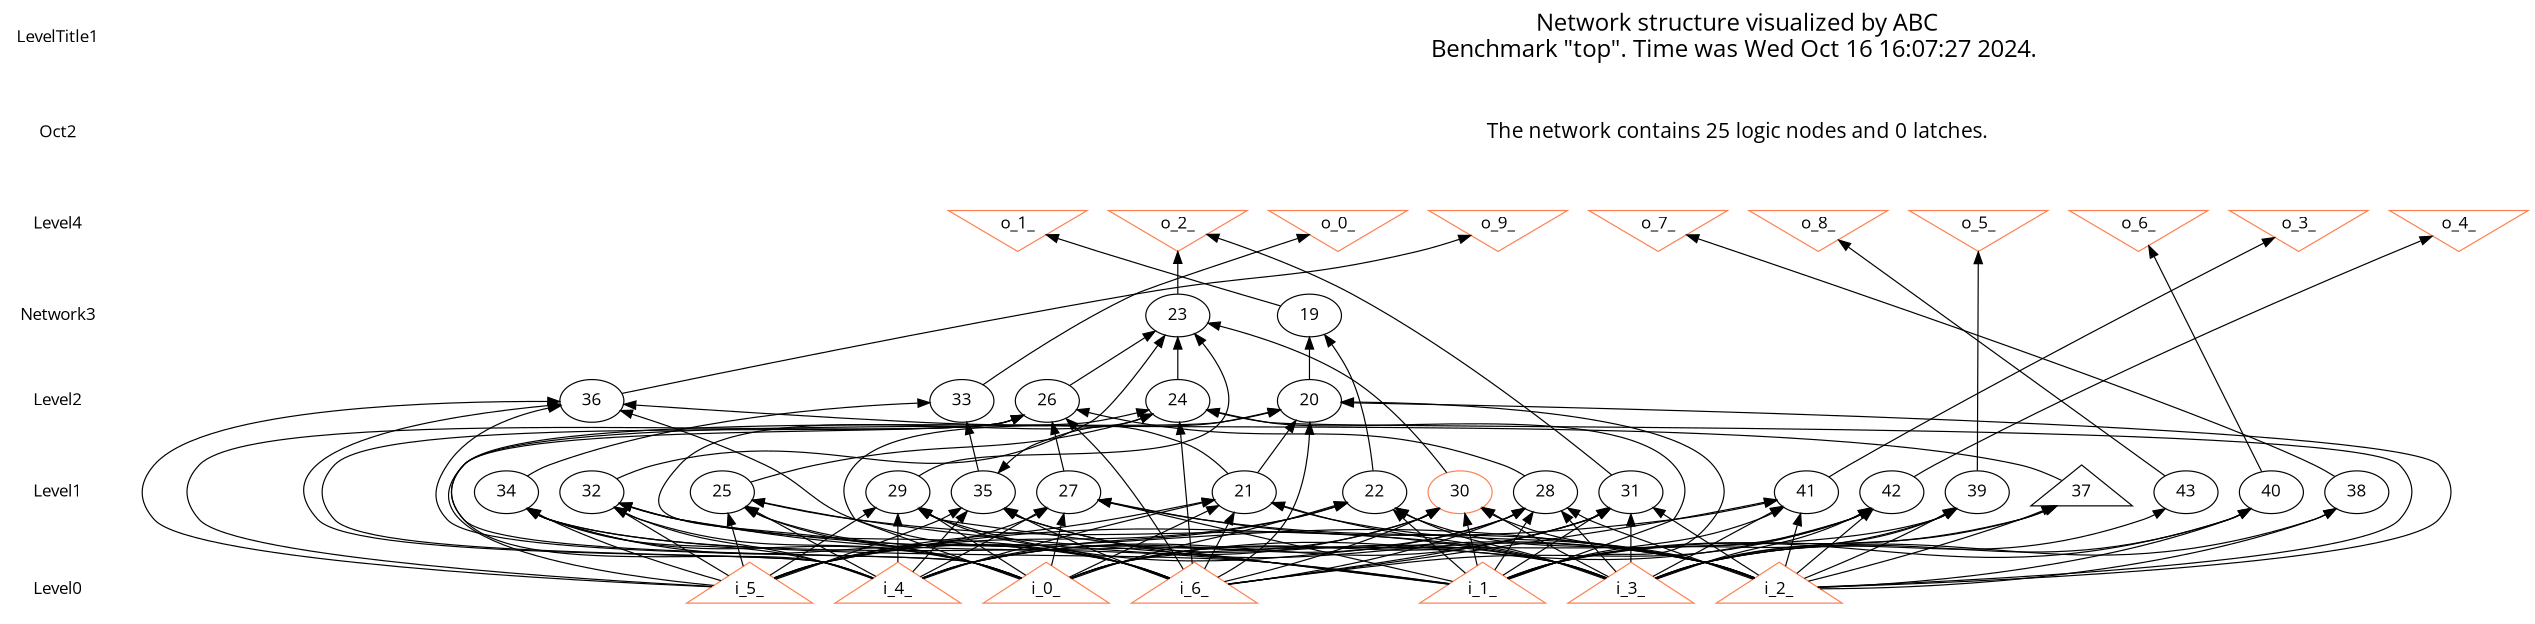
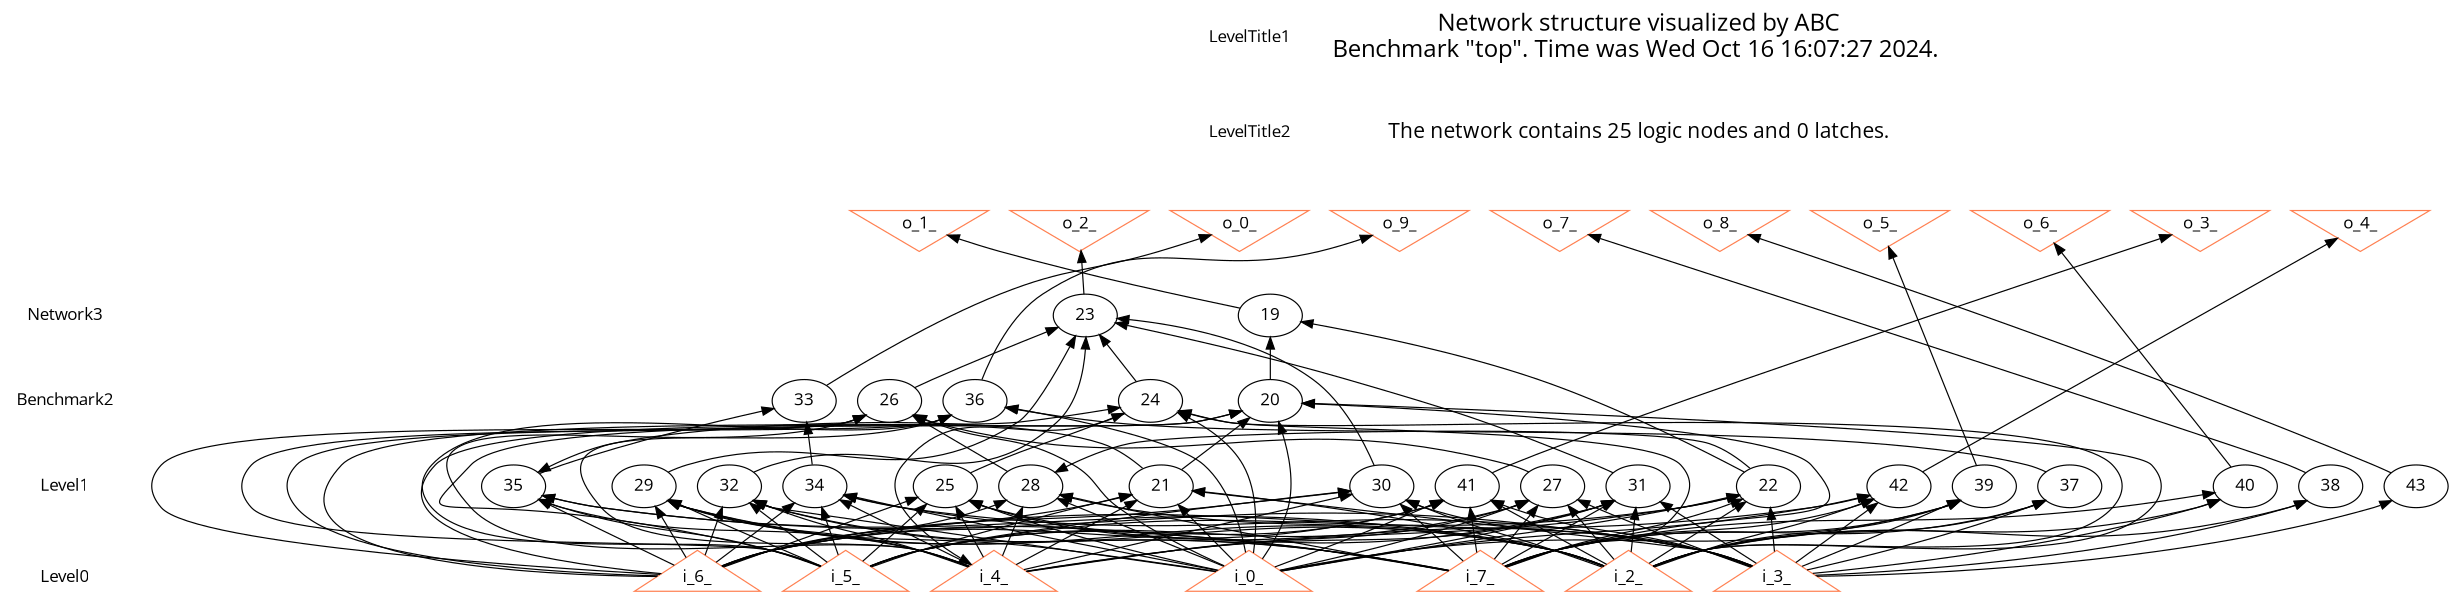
node "Oct2": label "Oct2" -> "LevelTitle2"
node "Level4": removed
edge "31" -> "o_2_": now "31" -> "23"
node "Level2": label "Level2" -> "Benchmark2"
edge "i_4_" -> "24": reversed
node "30": color coral -> black
node "37": shape triangle -> ellipse
edge "i_0_" -> "41": added
edge "i_3_" -> "28": now "22" -> "28"
node "i_1_": label "i_1_" -> "i_7_"
